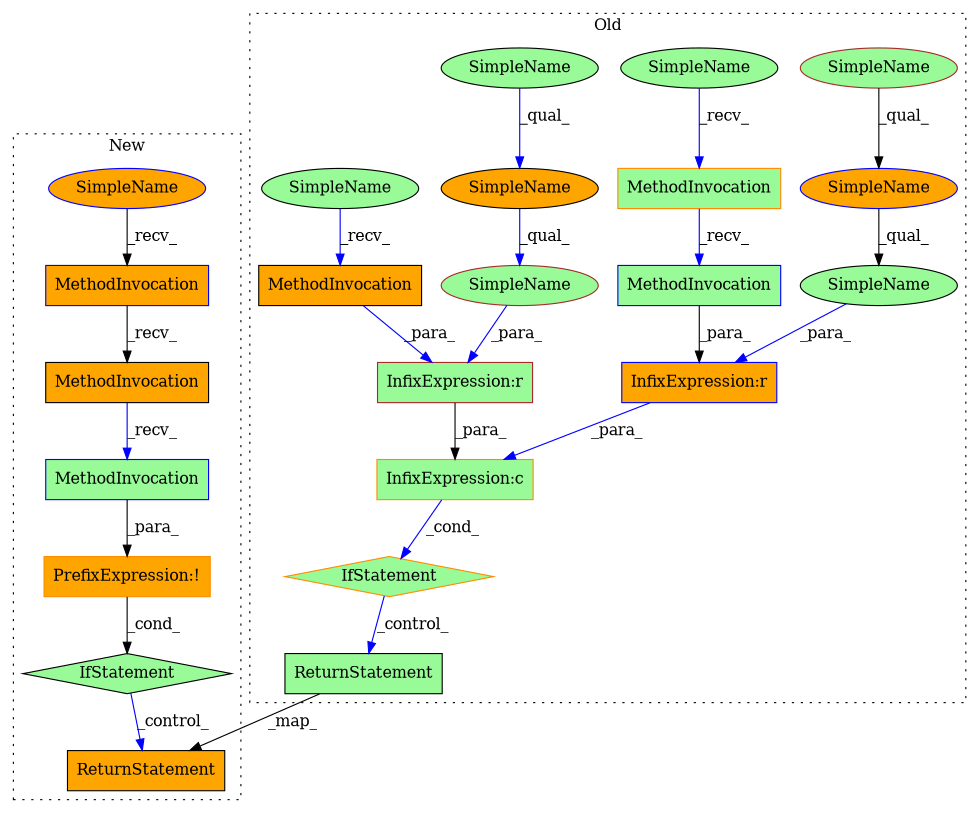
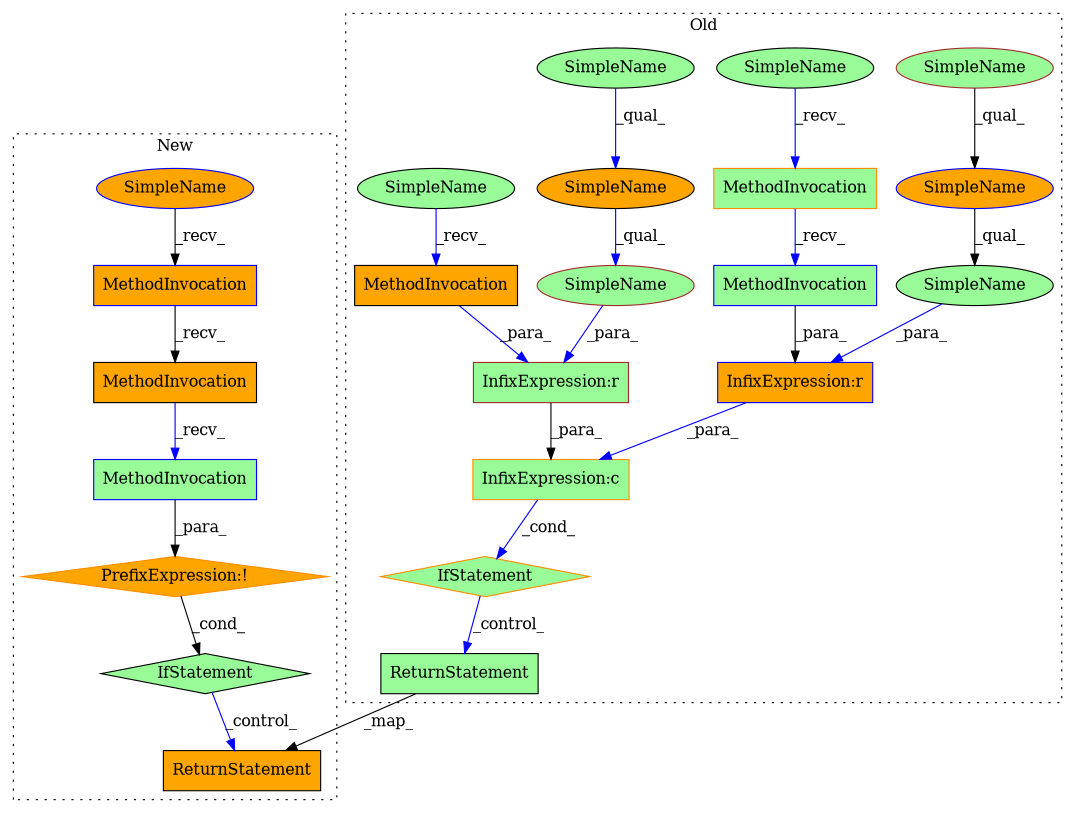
node "PrefixExpression:!": shape box -> diamond
